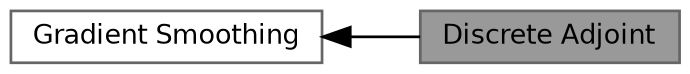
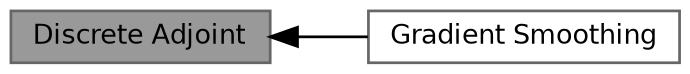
edge "Discrete Adjoint" -> "Gradient Smoothing": reversed
